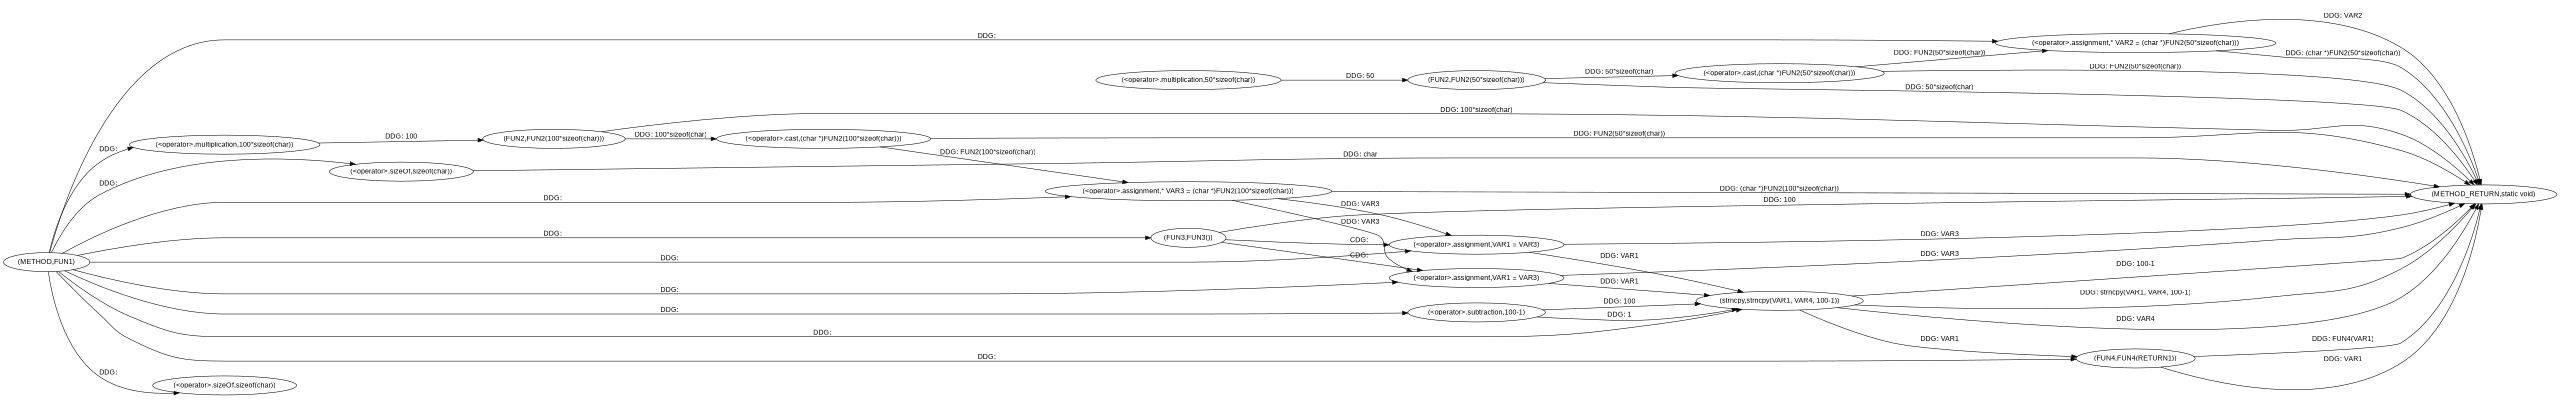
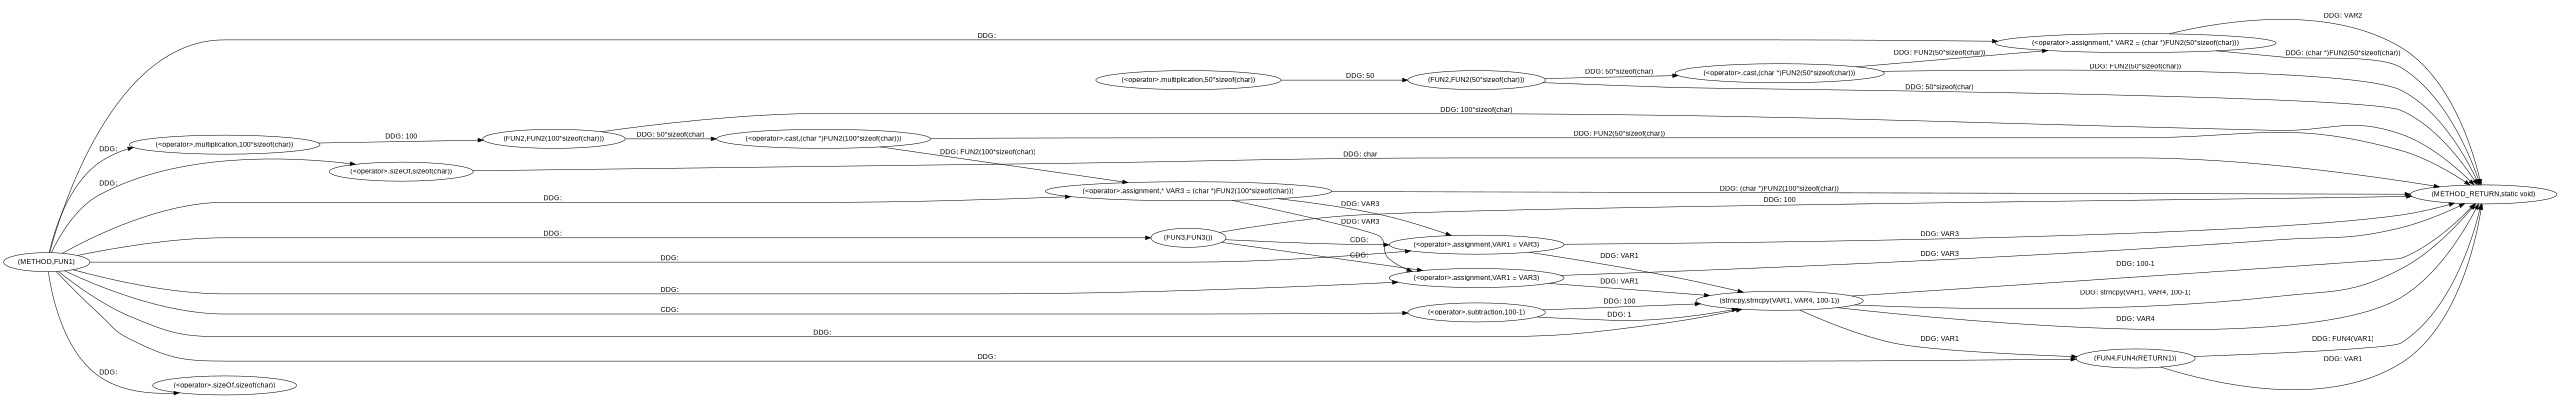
edge "(FUN2,FUN2(100*sizeof(char)))" -> "(<operator>.cast,(char *)FUN2(100*sizeof(char)))": label "DDG: 100*sizeof(char)" -> "DDG: 50*sizeof(char)"
edge "(METHOD,FUN1)" -> "(<operator>.subtraction,100-1)": label "DDG: " -> "CDG: "
